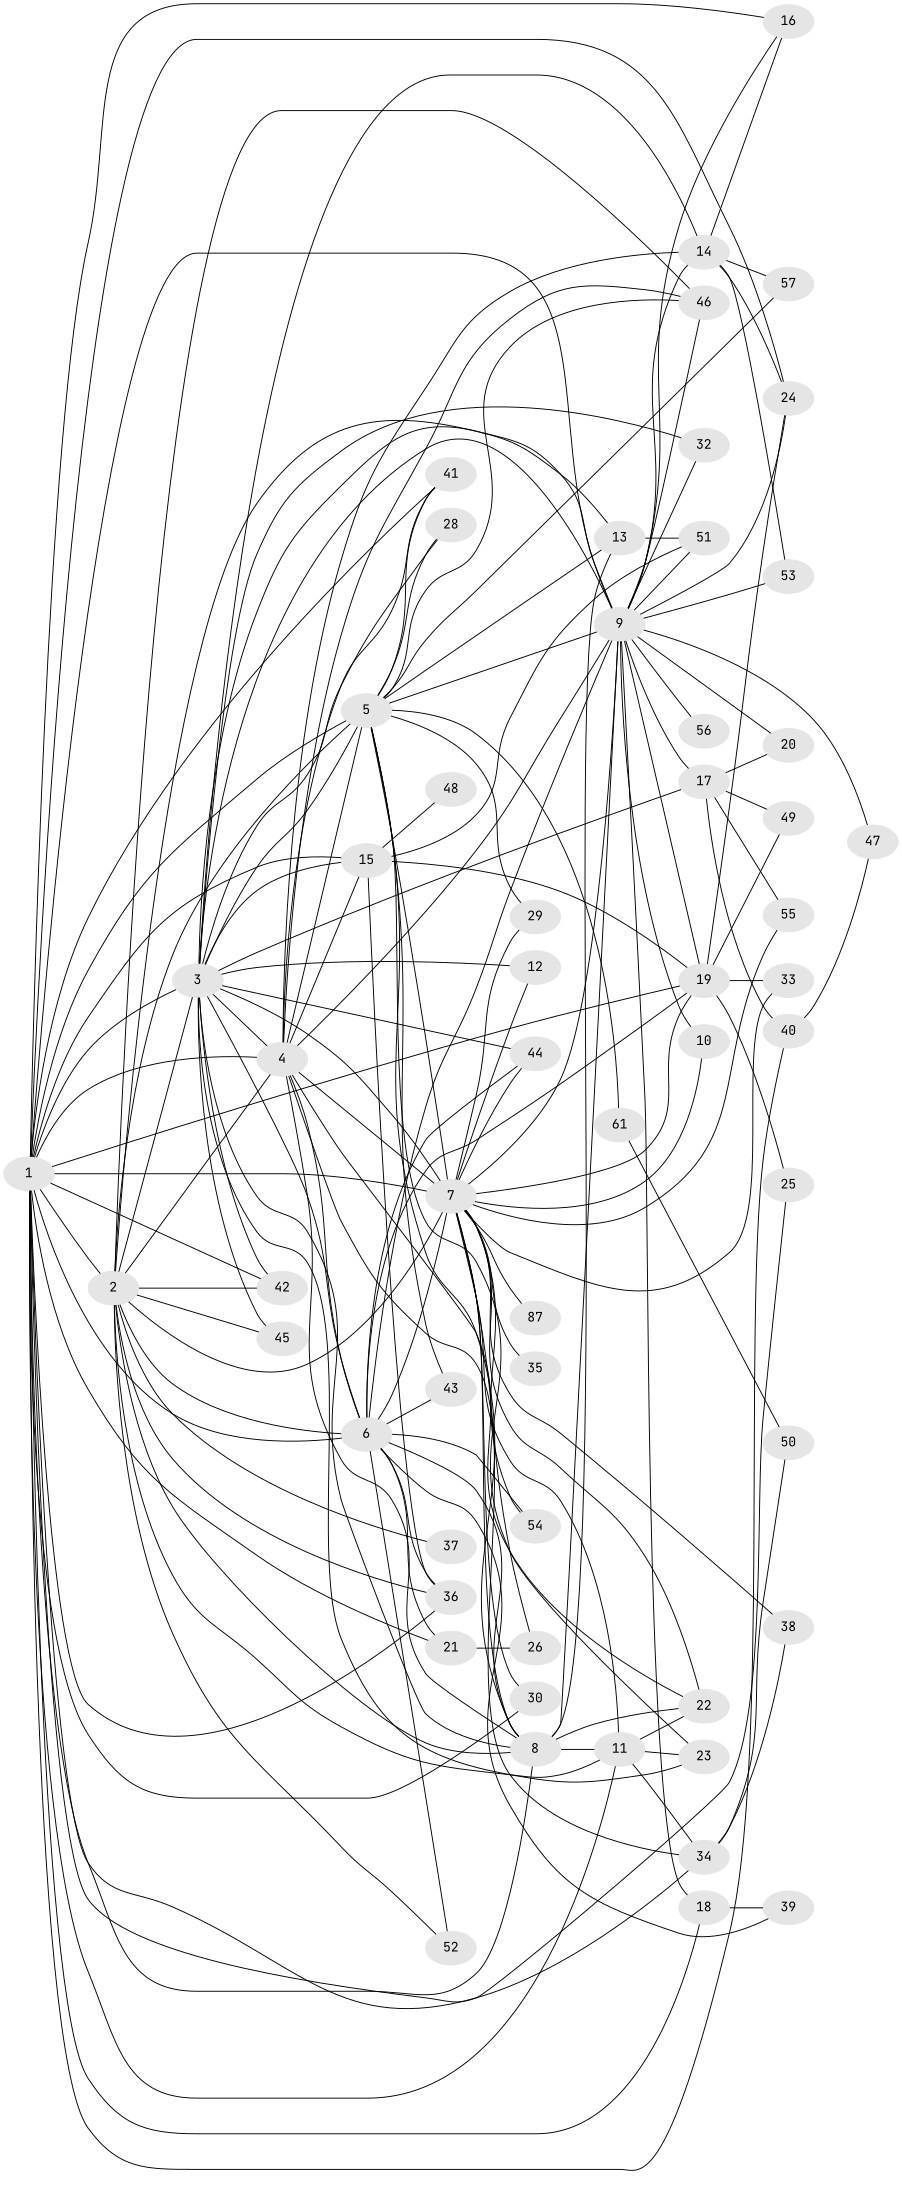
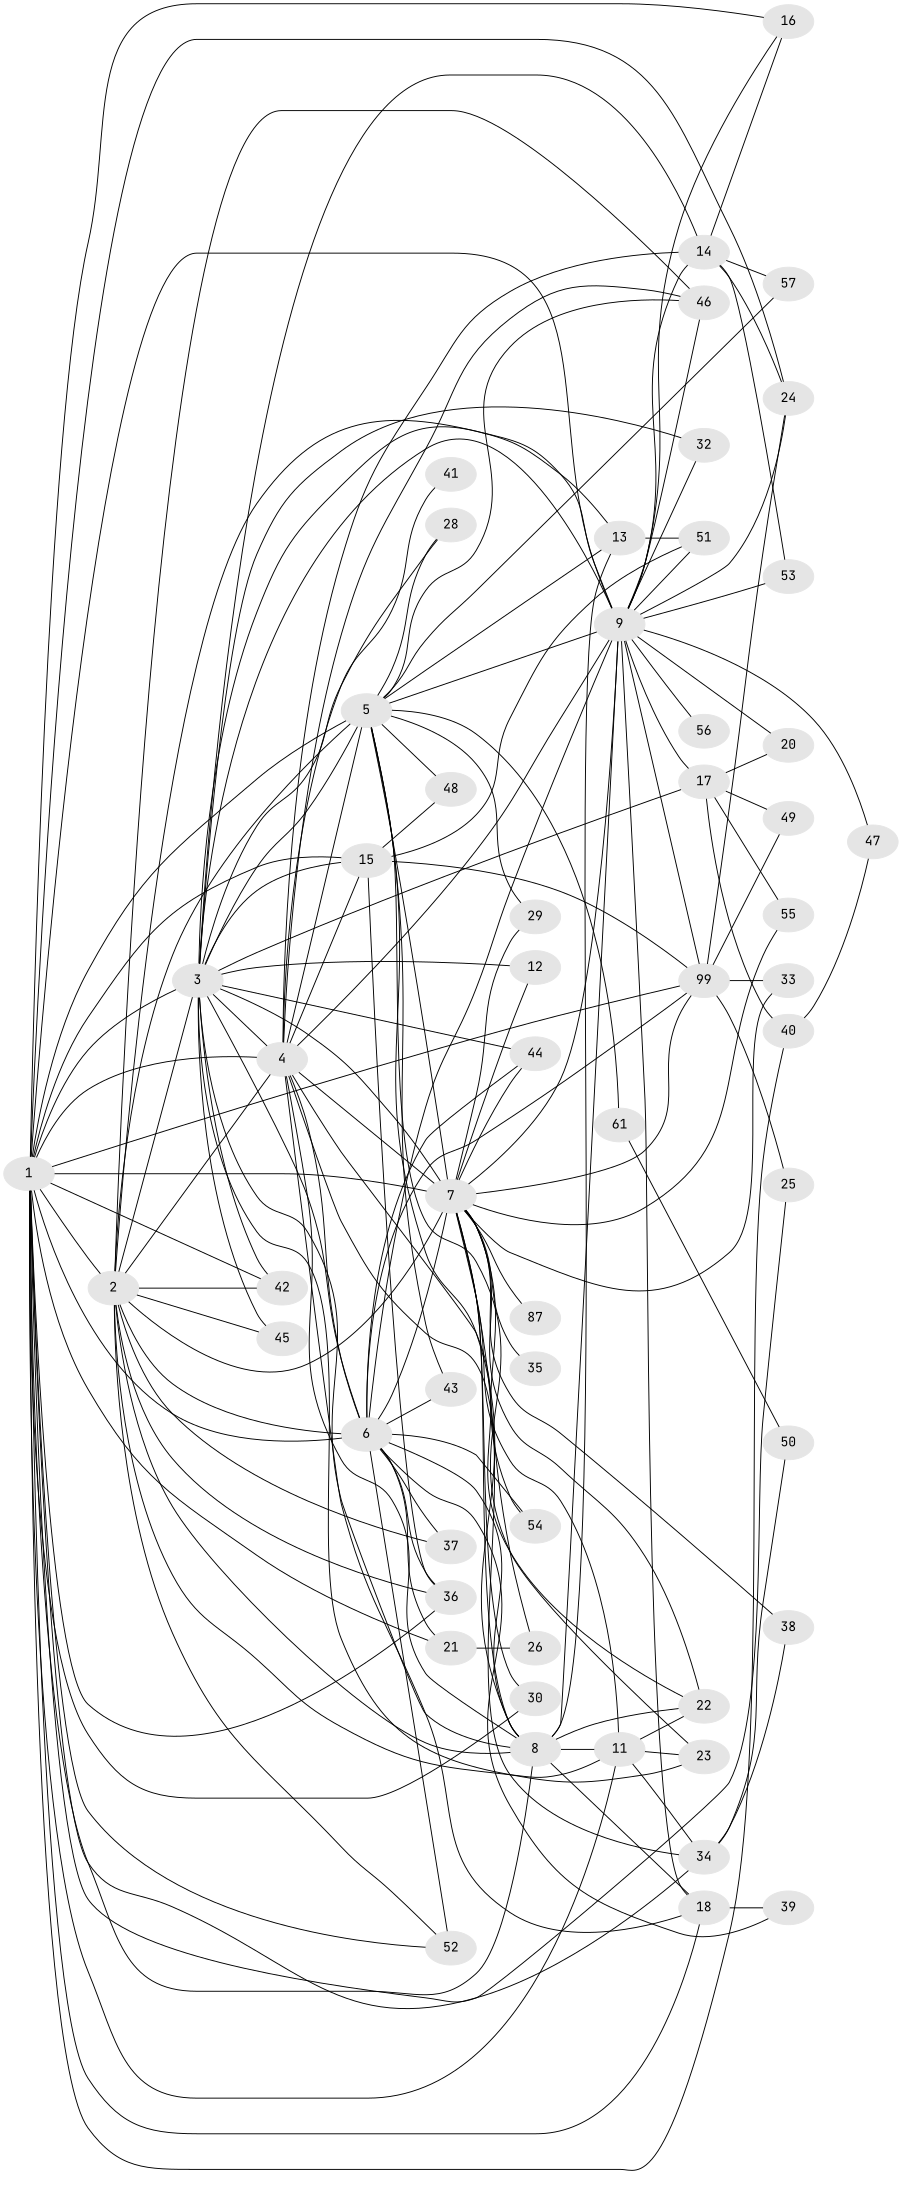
edge "41" -- "5": now "48" -- "5"
edge "41" -- "1": now "52" -- "1"
node "19": label "19" -> "99"
node "10": removed
edge "6" -- "37": added
edge "4" -- "18": added
edge "8" -- "18": added
